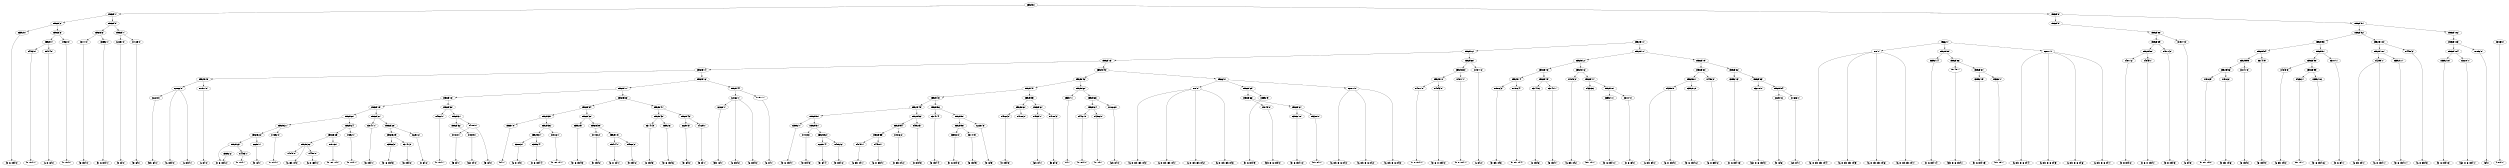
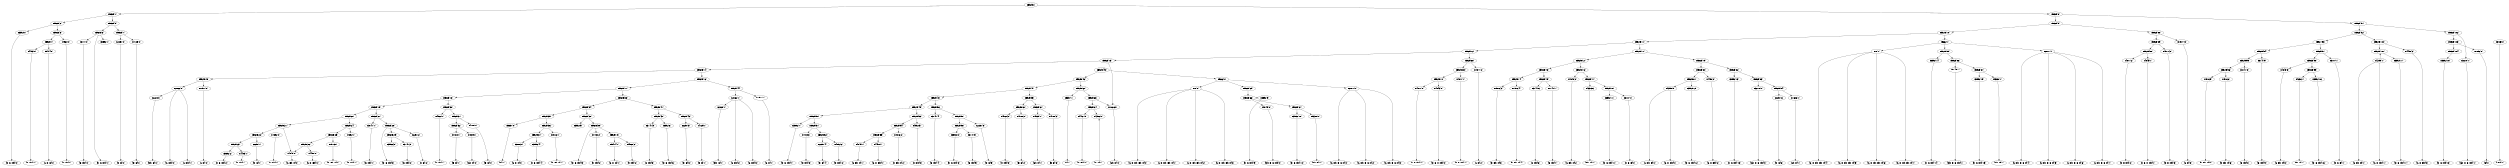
node "L5925(10)": added
node "L5925(93)": label "L5925(93)" -> "L5921(93)"
edge "L5925(101)" -> "L4299(1)": reversed
edge "L5925(104)" -> "L3210(1)": now "L5925(102)" -> "L3210(1)"
edge "L5925(13)" -> "L5925(45)": now "L5925(13)" -> "L-1606(0)"
node "L3141(7)": label "L3141(7)" -> "L7141(7)"
edge "L5925(65)" -> "L3592(9)": now "L5925(66)" -> "L3592(9)"
edge "L3592(1)" -> "[D  G  Ais](1)": now "L5925(6)" -> "[D  G  Ais](1)"
edge "L5925(21)" -> "L4892(0)": now "L5925(21)" -> "L4848(0)"
edge "L4188(0)" -> "L4188(1)": now "L5925(32)" -> "L4188(1)"
edge "L4256(0)" -> "[D  A](0)": reversed
edge "L3592(5)" -> "[D  G  Ais](5)": now "L5925(39)" -> "[D  G  Ais](5)"
edge "L5925(23)" -> "[D  G  Ais](2)": now "L5925(23)" -> "L3592(2)"
edge "L3592(3)" -> "[D  G  Ais](3)": now "L5925(28)" -> "[D  G  Ais](3)"
edge "L5925(26)" -> "[C  Fis  A](0)": now "L4848(0)" -> "[C  Fis  A](0)"
node "[E  G](2)": added
